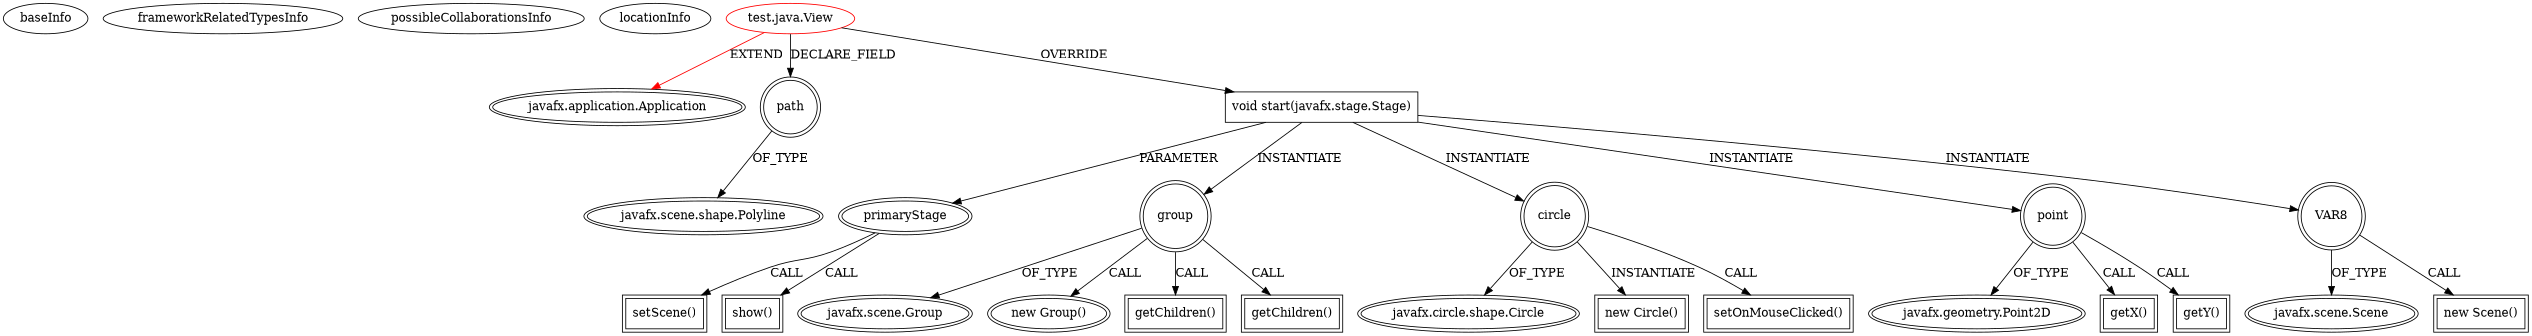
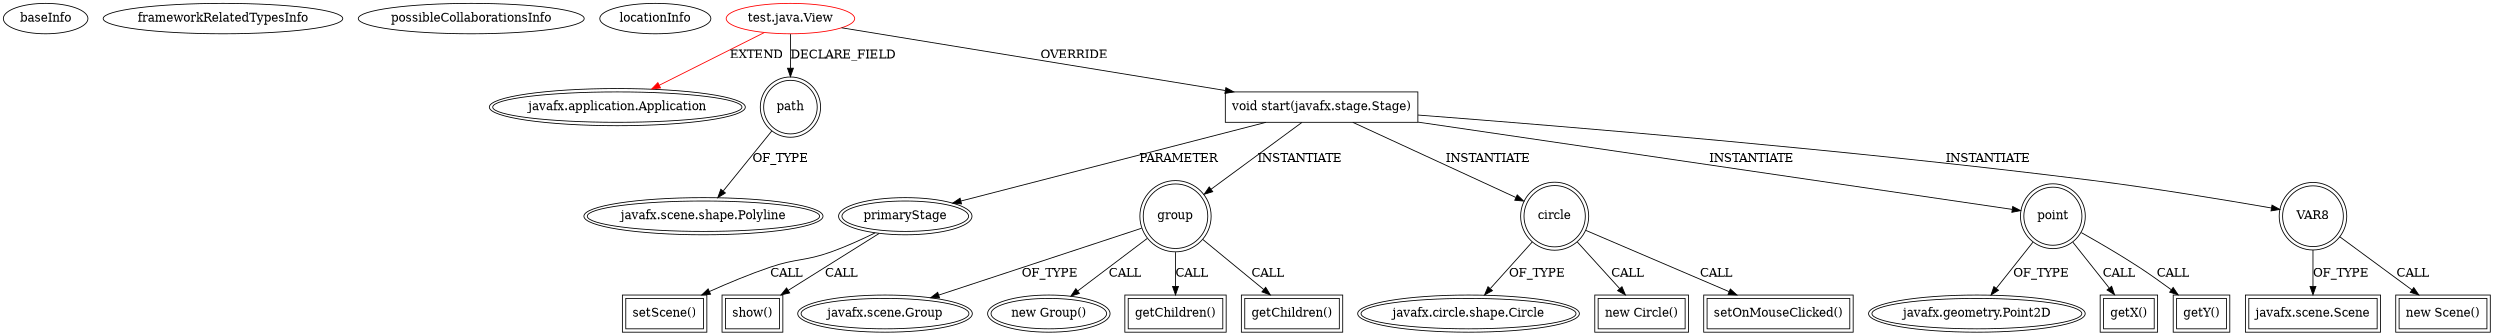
edge "circle" -> "new Circle()": label "INSTANTIATE" -> "CALL"
node "javafx.scene.Scene": shape ellipse -> box
